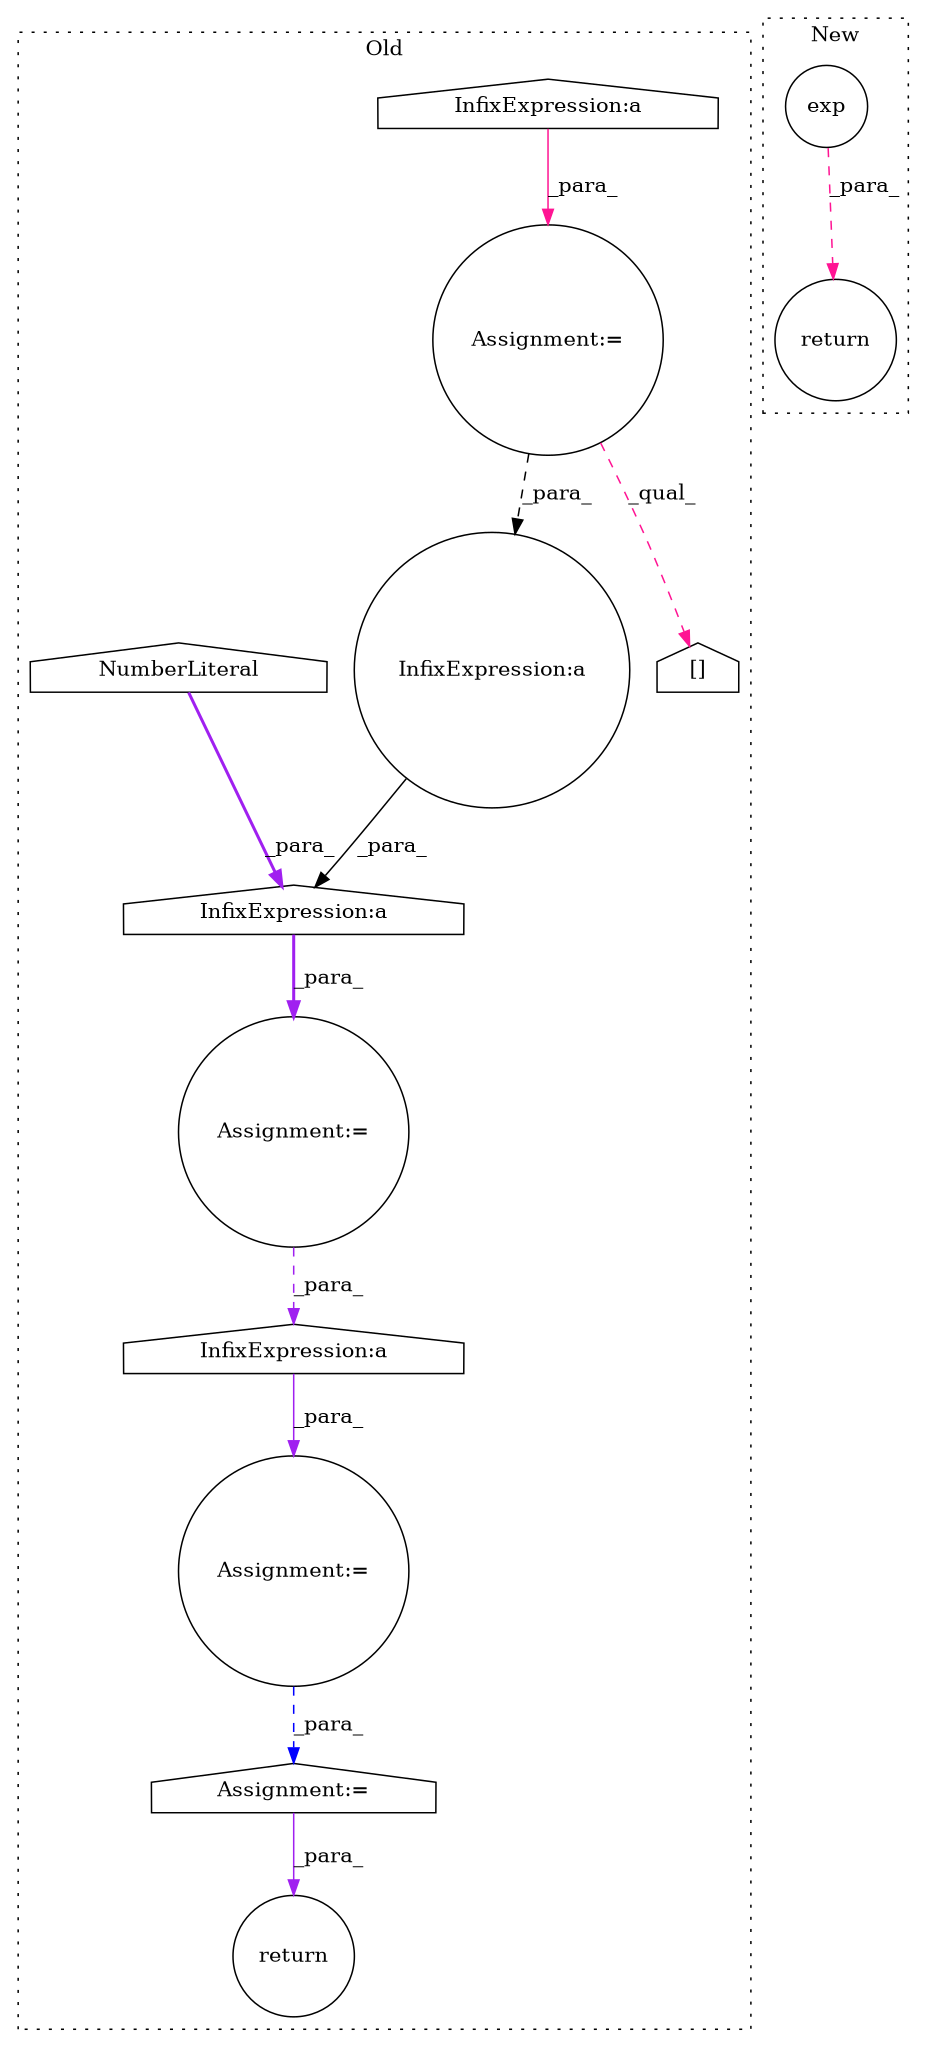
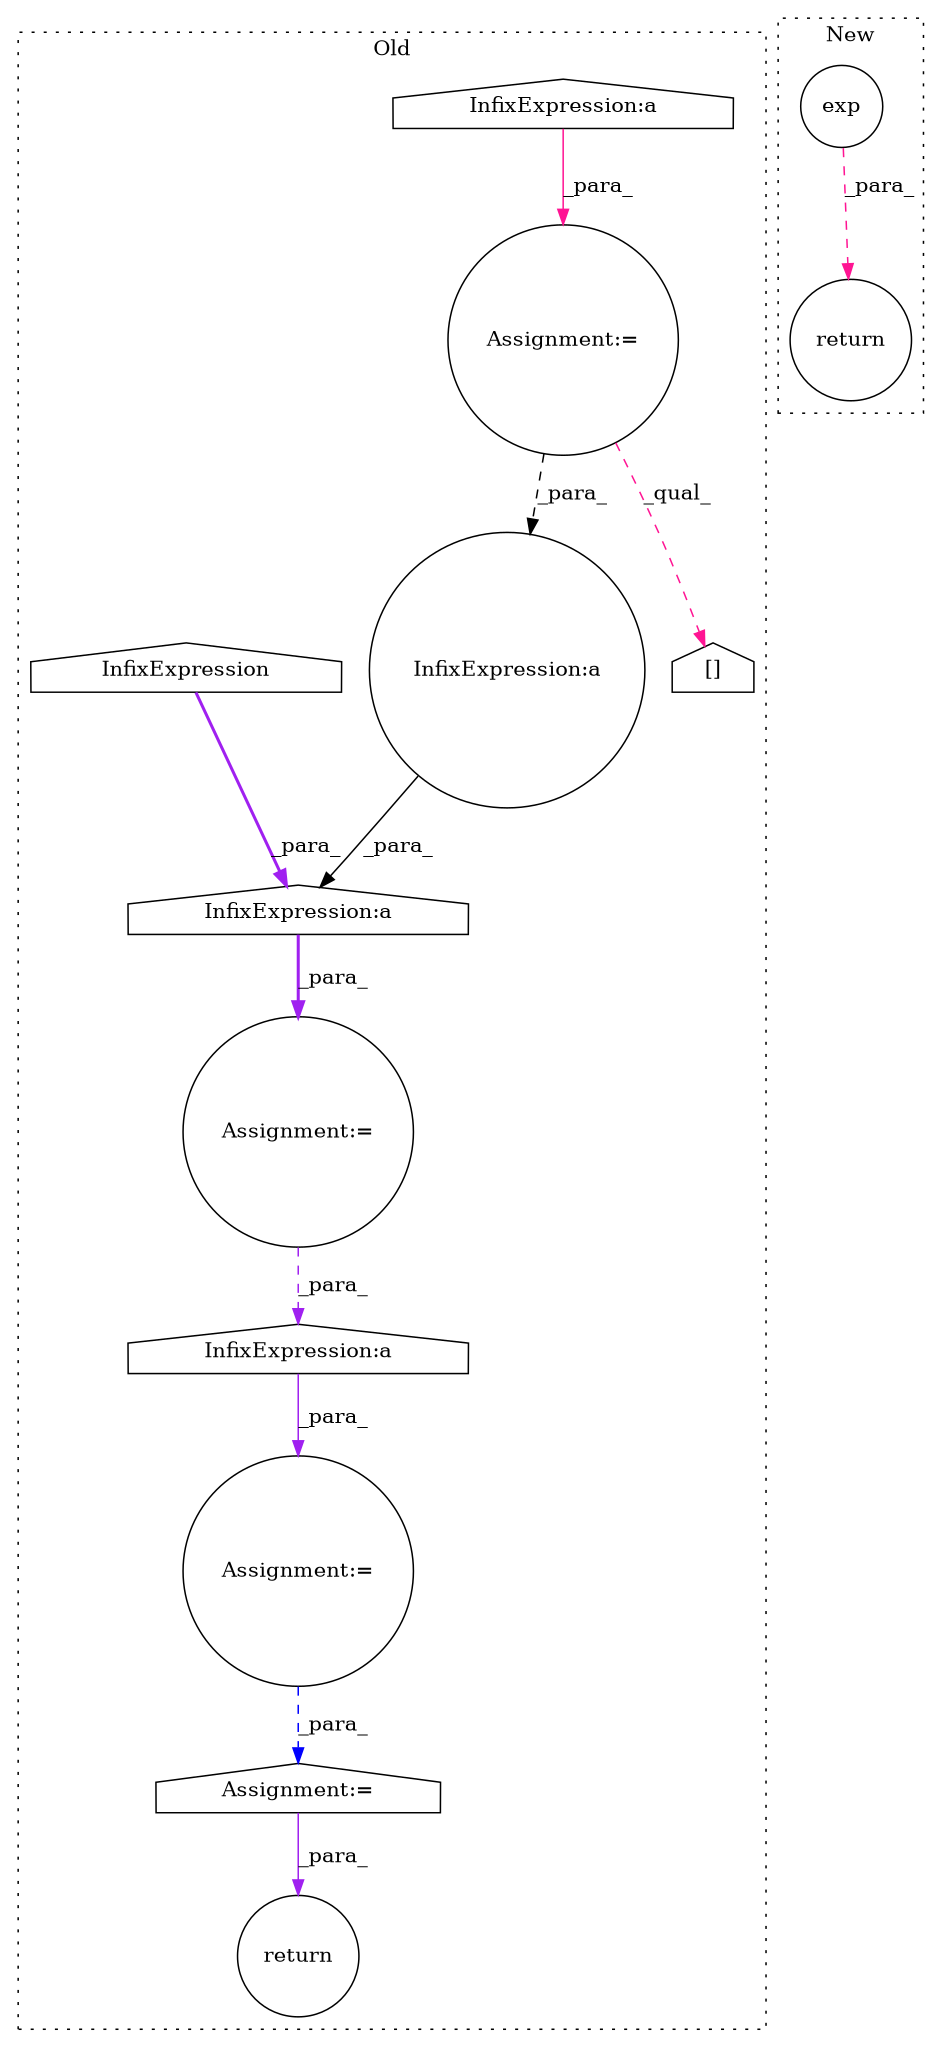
node "NumberLiteral": label "NumberLiteral" -> "InfixExpression"
